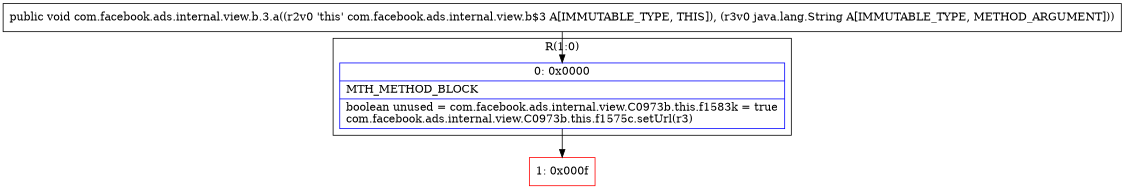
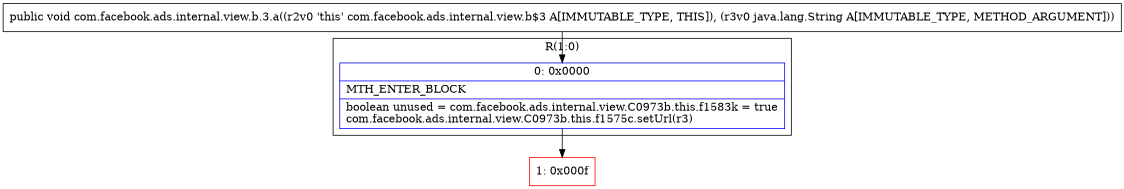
node "0: 0x0000": text "MTH_METHOD_BLOCK" -> "MTH_ENTER_BLOCK"
